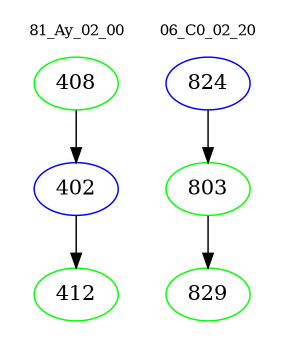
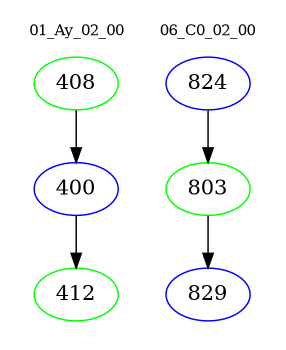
cluster "81_Ay_02_00": label "81_Ay_02_00" -> "01_Ay_02_00"
cluster "06_C0_02_20": label "06_C0_02_20" -> "06_C0_02_00"
node "402": label "402" -> "400"
node "829": color green -> blue
